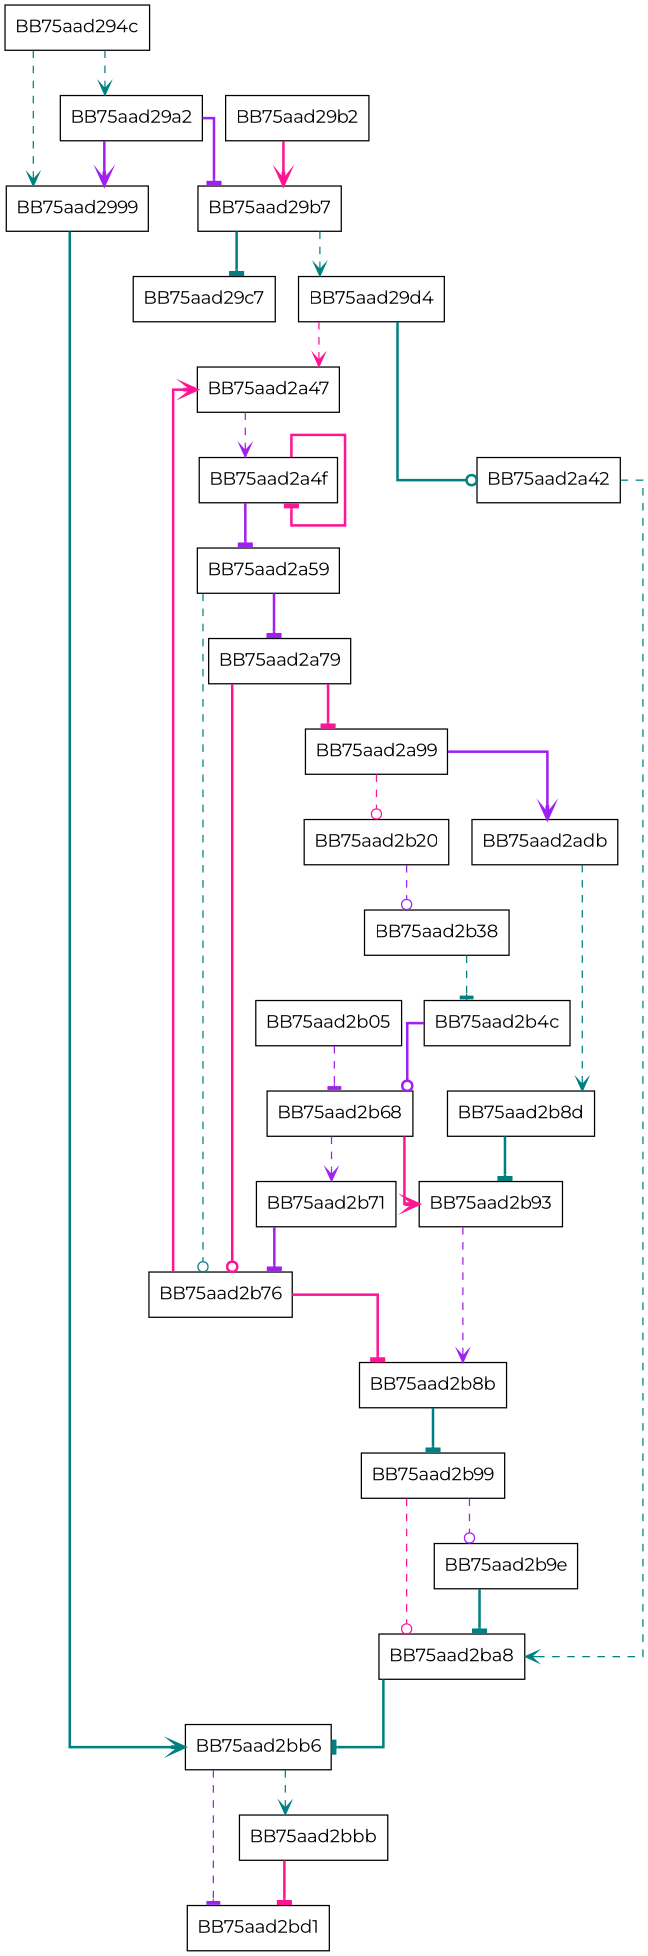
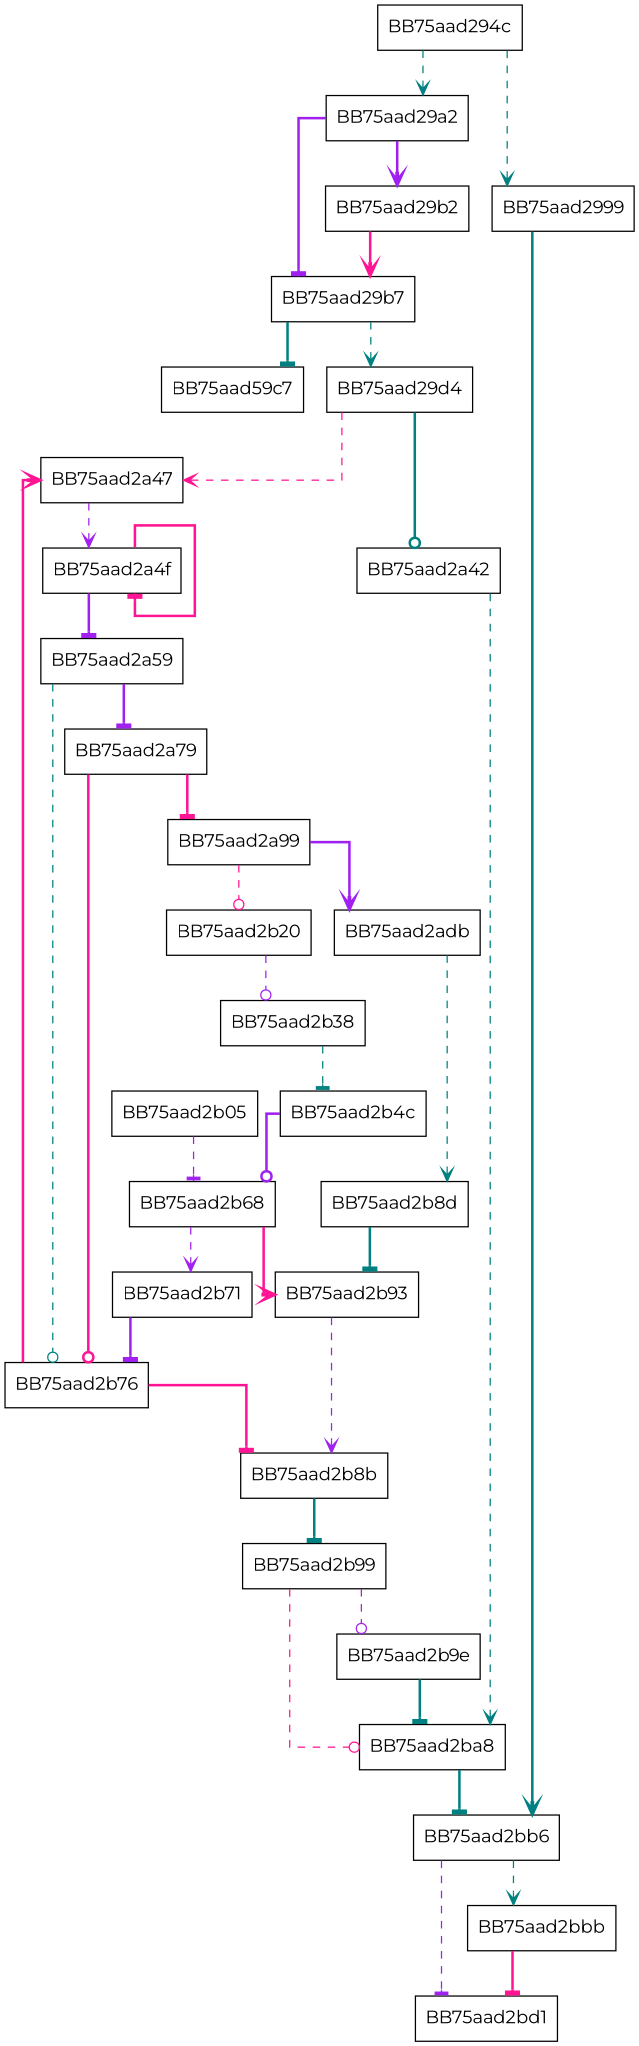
edge "BB75aad29a2" -> "BB75aad2999": now "BB75aad29a2" -> "BB75aad29b2"
node "BB75aad29c7": label "BB75aad29c7" -> "BB75aad59c7"
